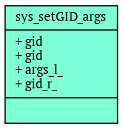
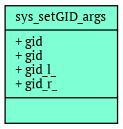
node "sys_setGID_args": text "+ args_l_" -> "+ gid_l_"
